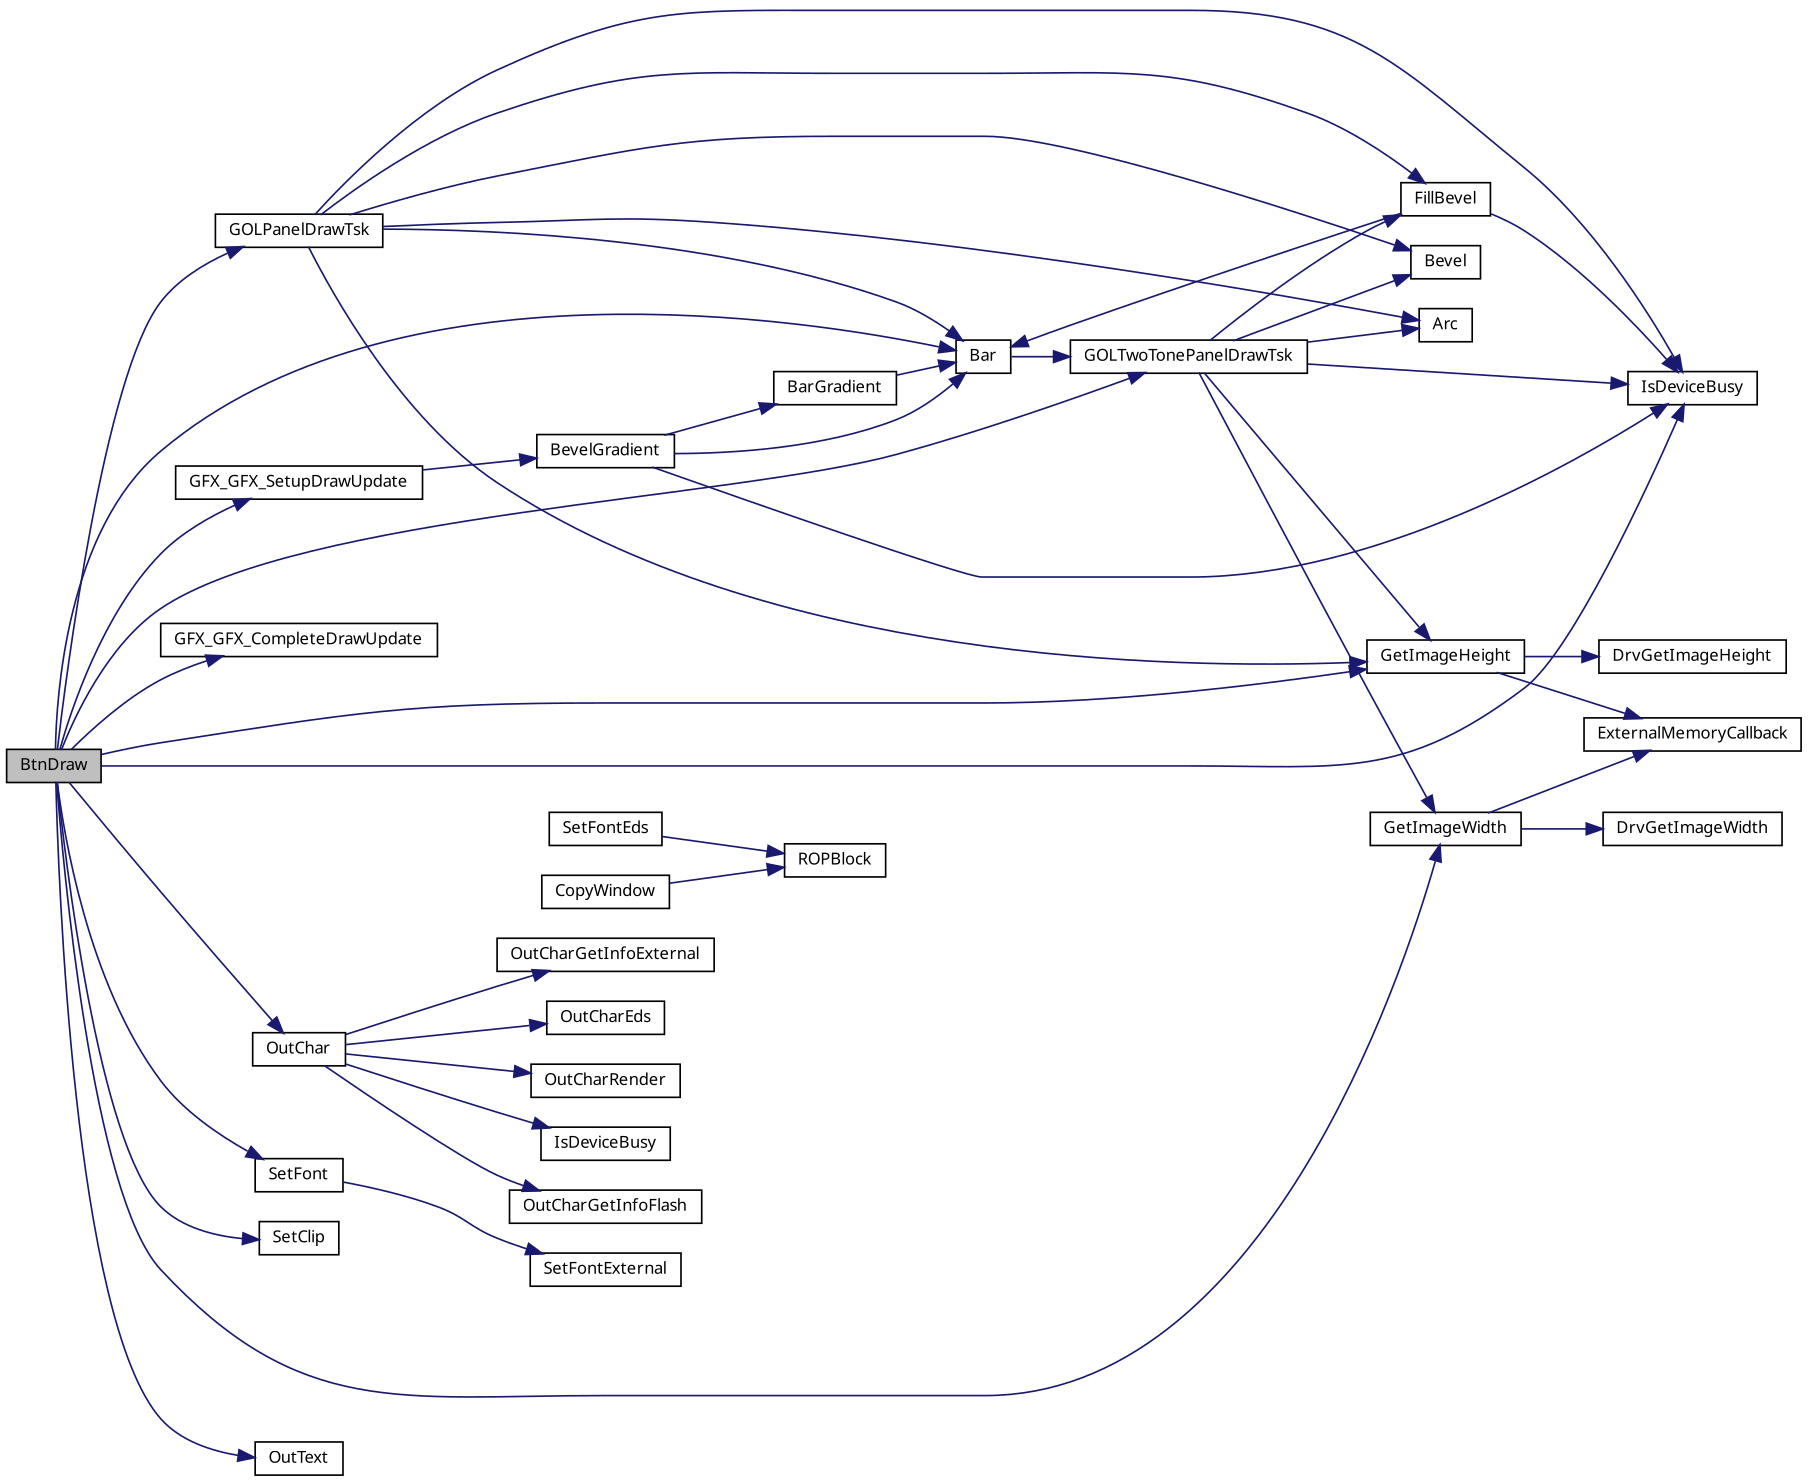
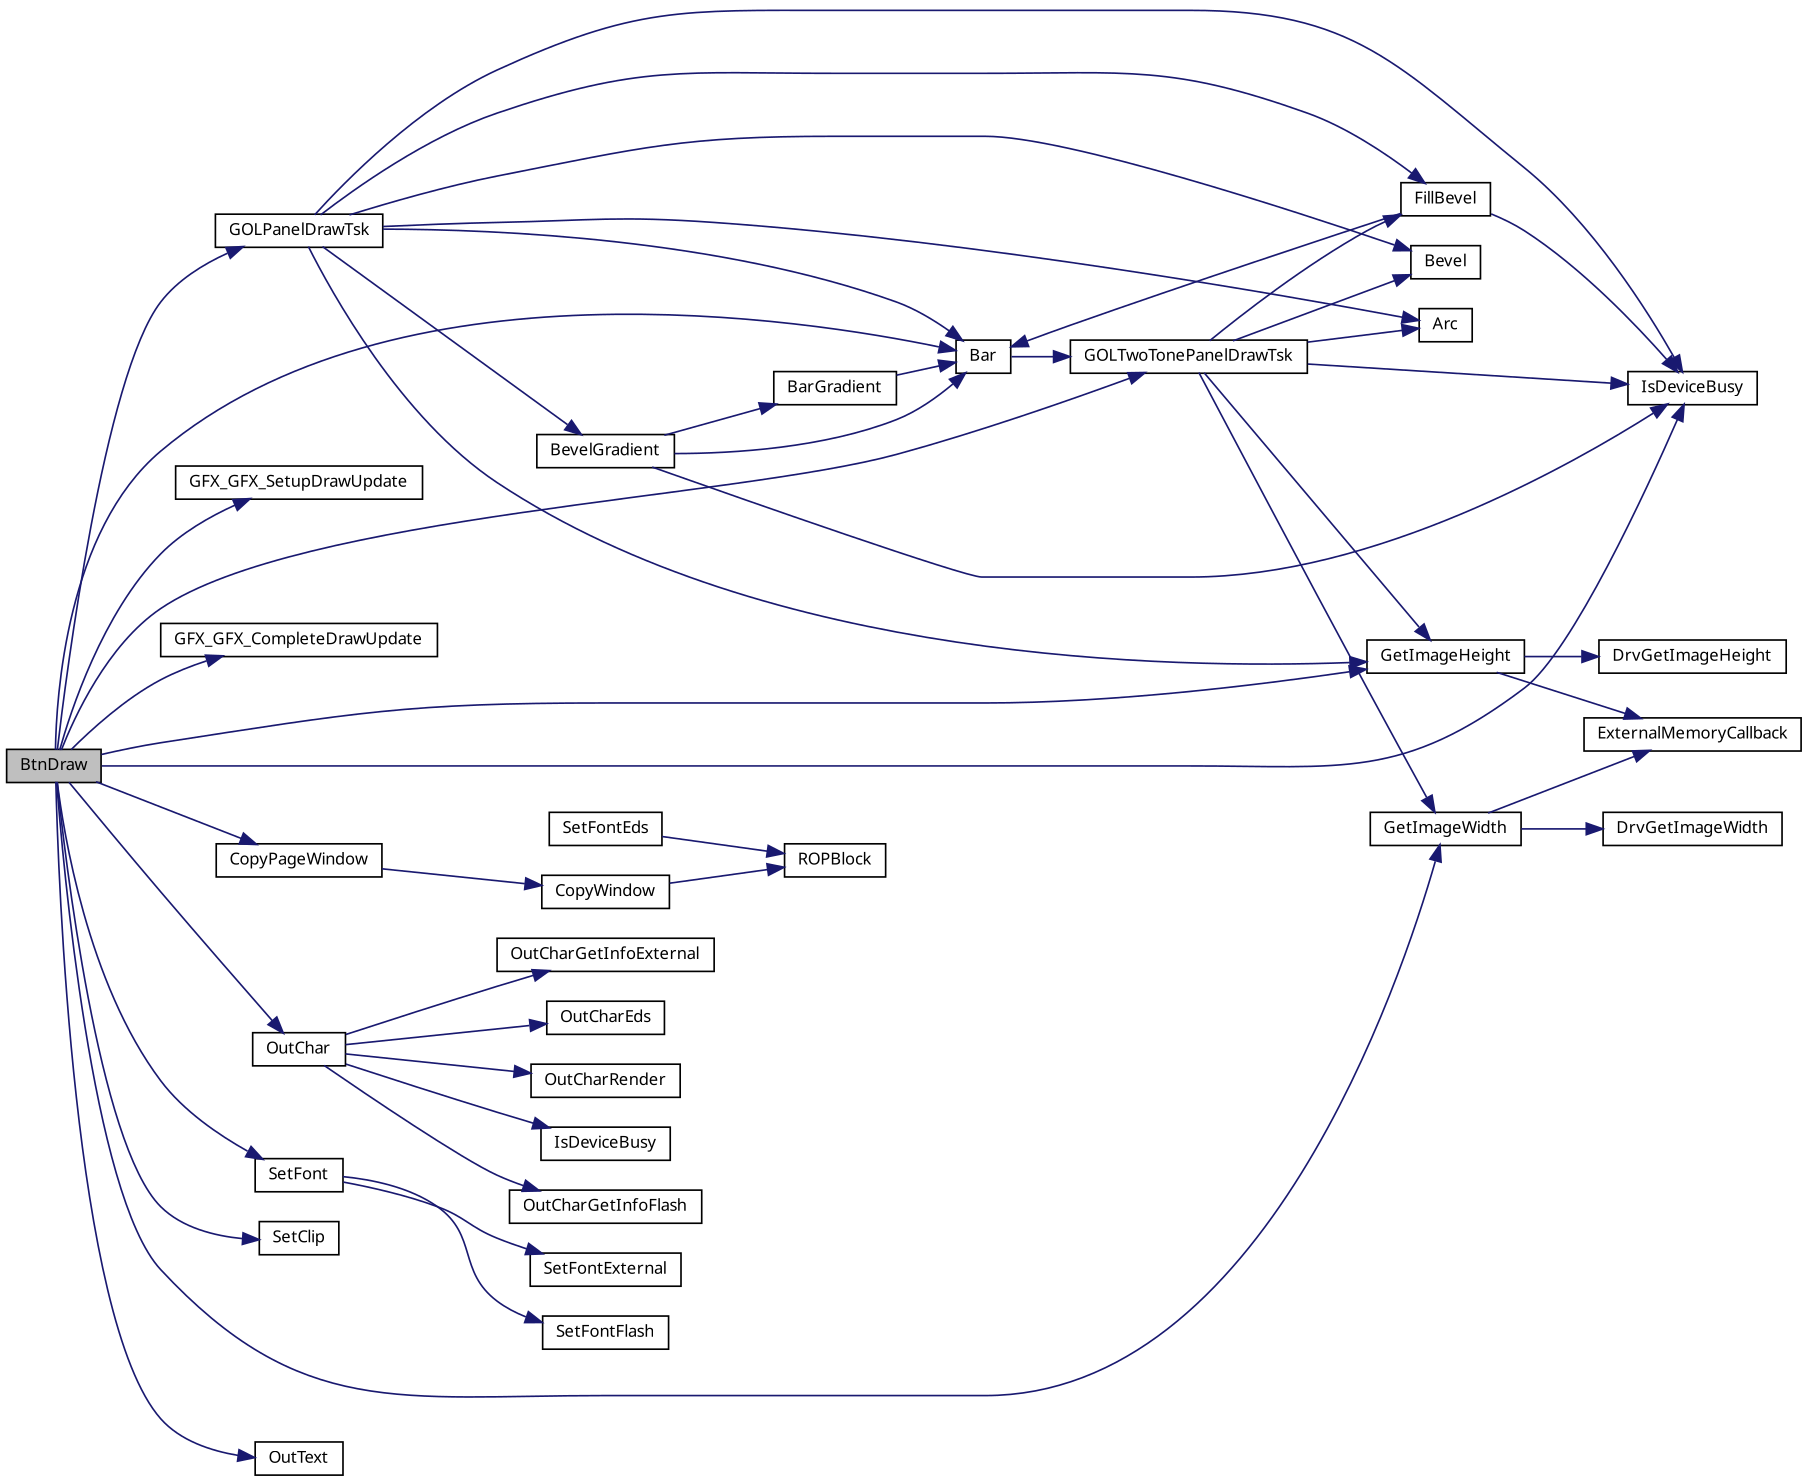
edge "GFX_GFX_SetupDrawUpdate" -> "BevelGradient": now "GOLPanelDrawTsk" -> "BevelGradient"
node "CopyPageWindow": added
node "SetFontFlash": added
